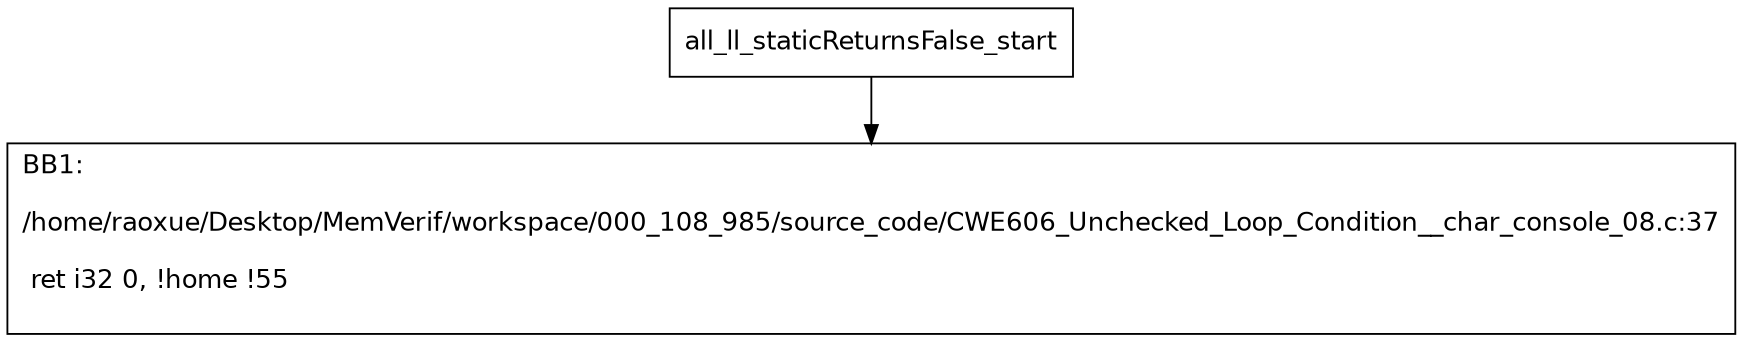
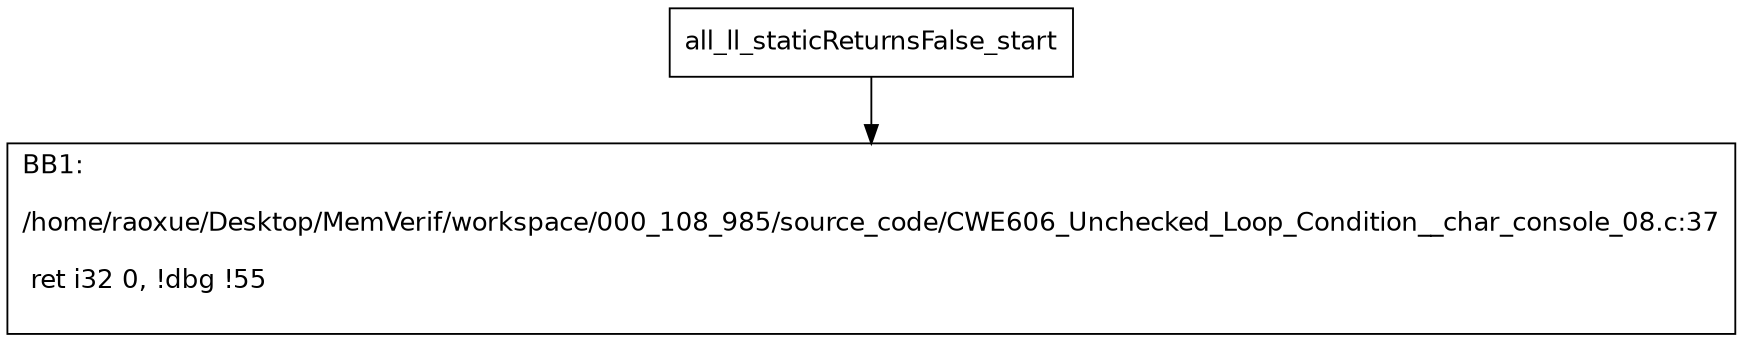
node "BB1:": text "ret i32 0, !home !55" -> "ret i32 0, !dbg !55"
